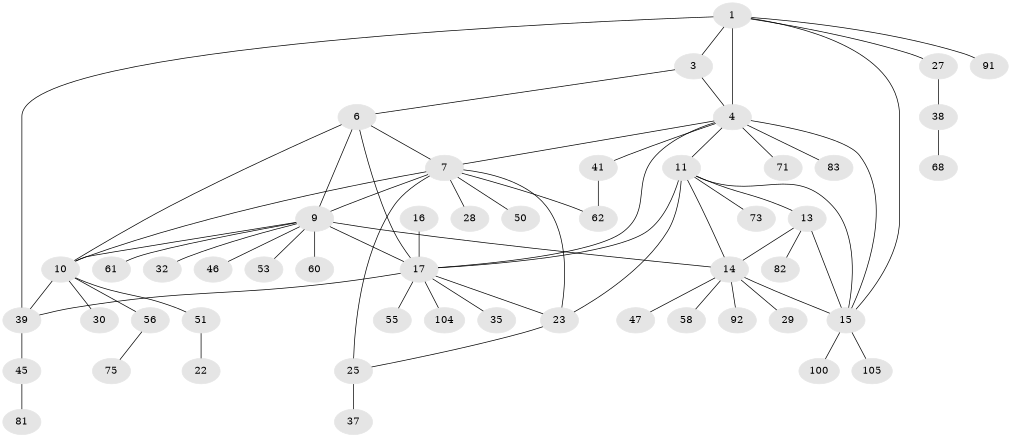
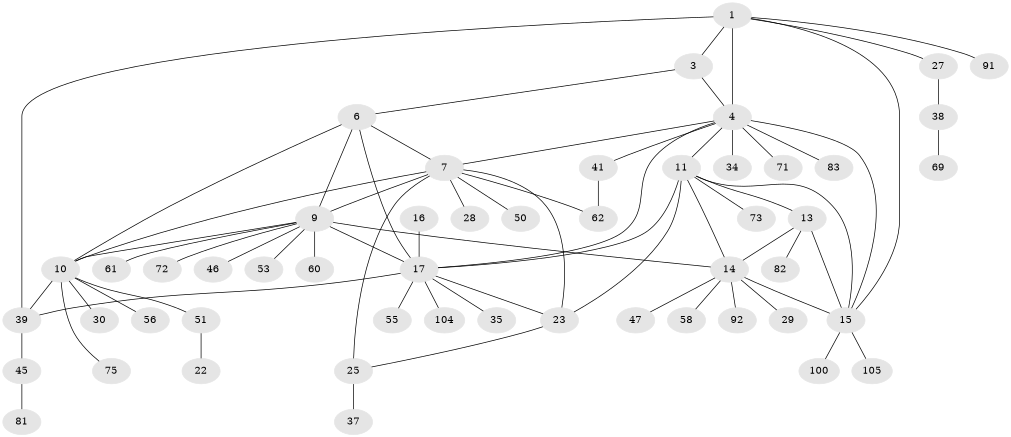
node "34": added
node "68": label "68" -> "69"
node "32": label "32" -> "72"
edge "56" -- "75": now "10" -- "75"
